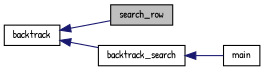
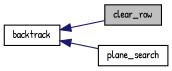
node "search_row": label "search_row" -> "clear_row"
node "backtrack_search": label "backtrack_search" -> "plane_search"
node "main": removed
